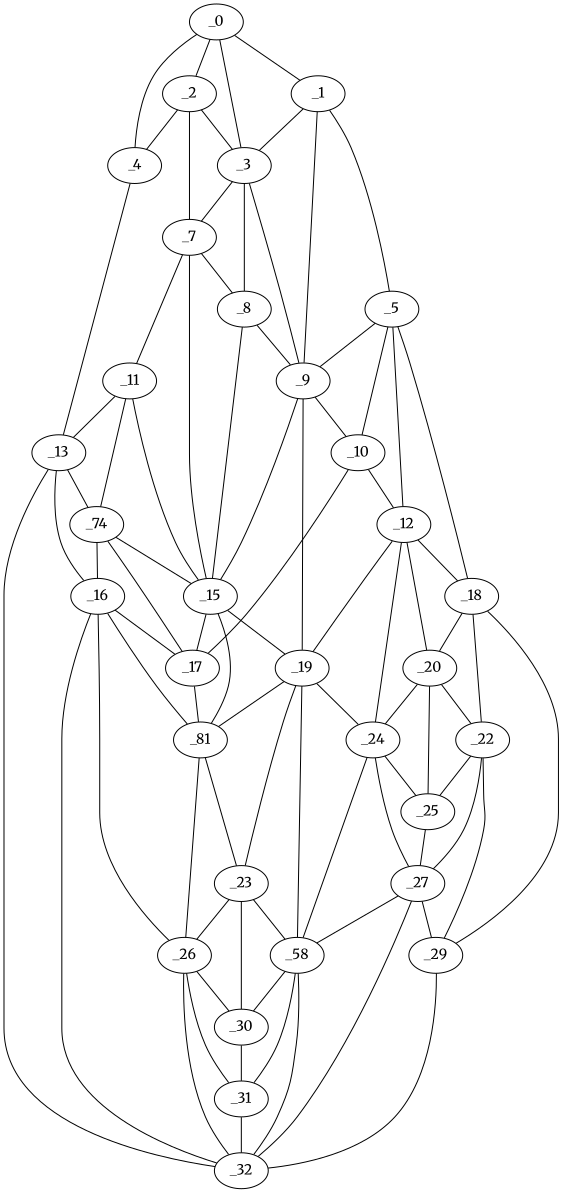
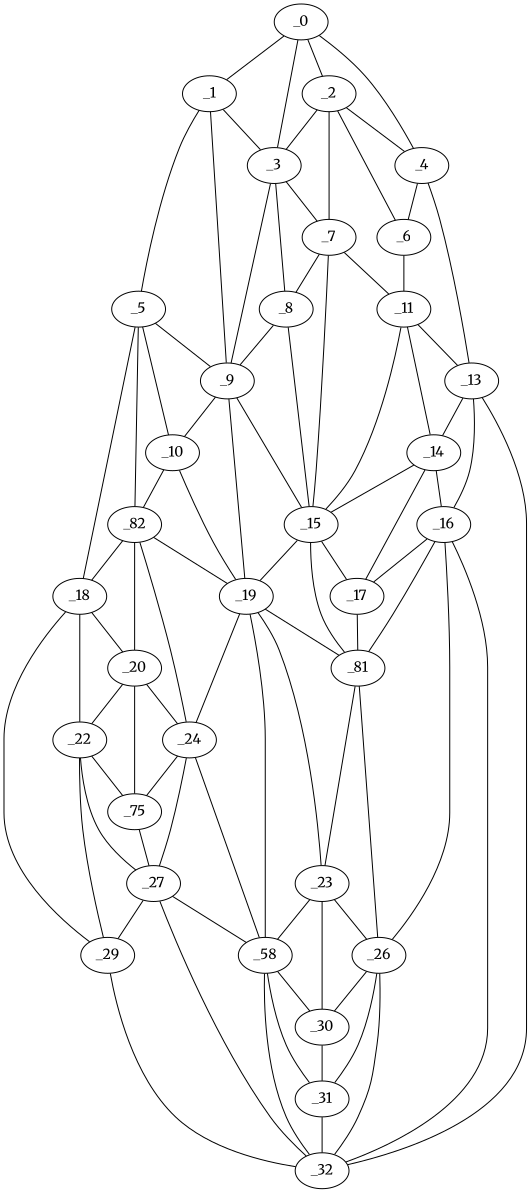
node "_6": added
node "_74": label "_74" -> "_14"
node "_12": label "_12" -> "_82"
edge "_10" -- "_17": now "_10" -- "_19"
node "_25": label "_25" -> "_75"
